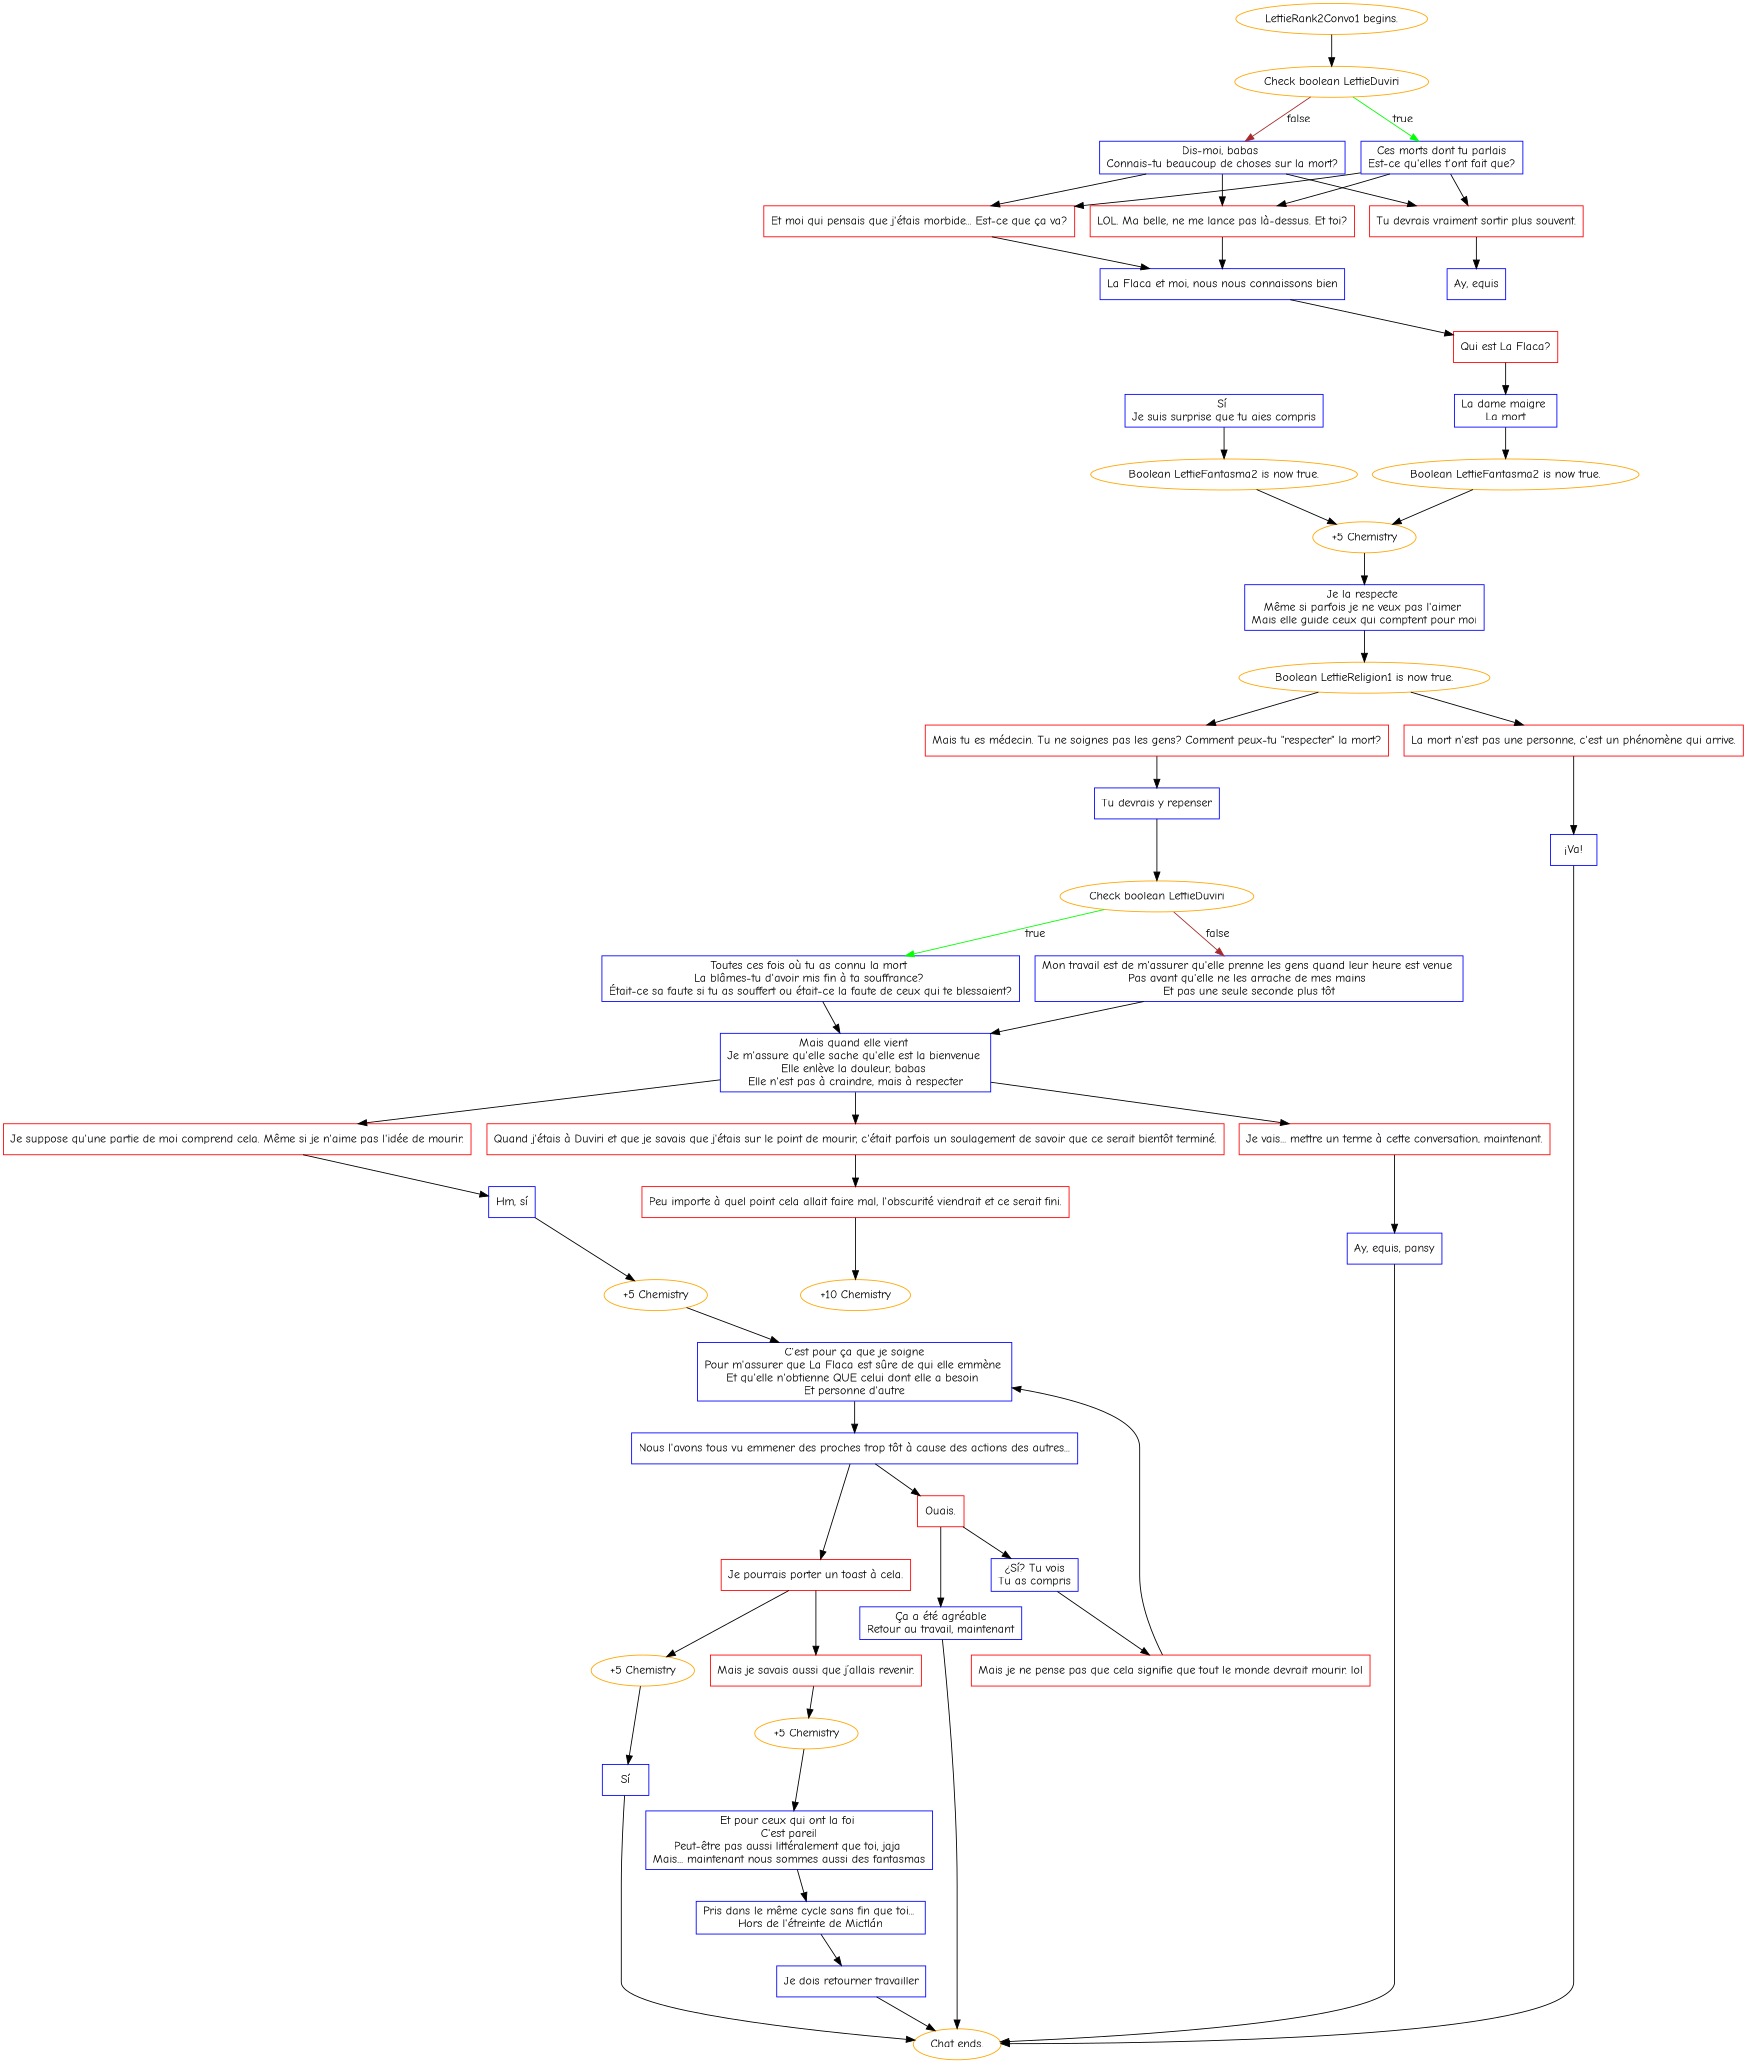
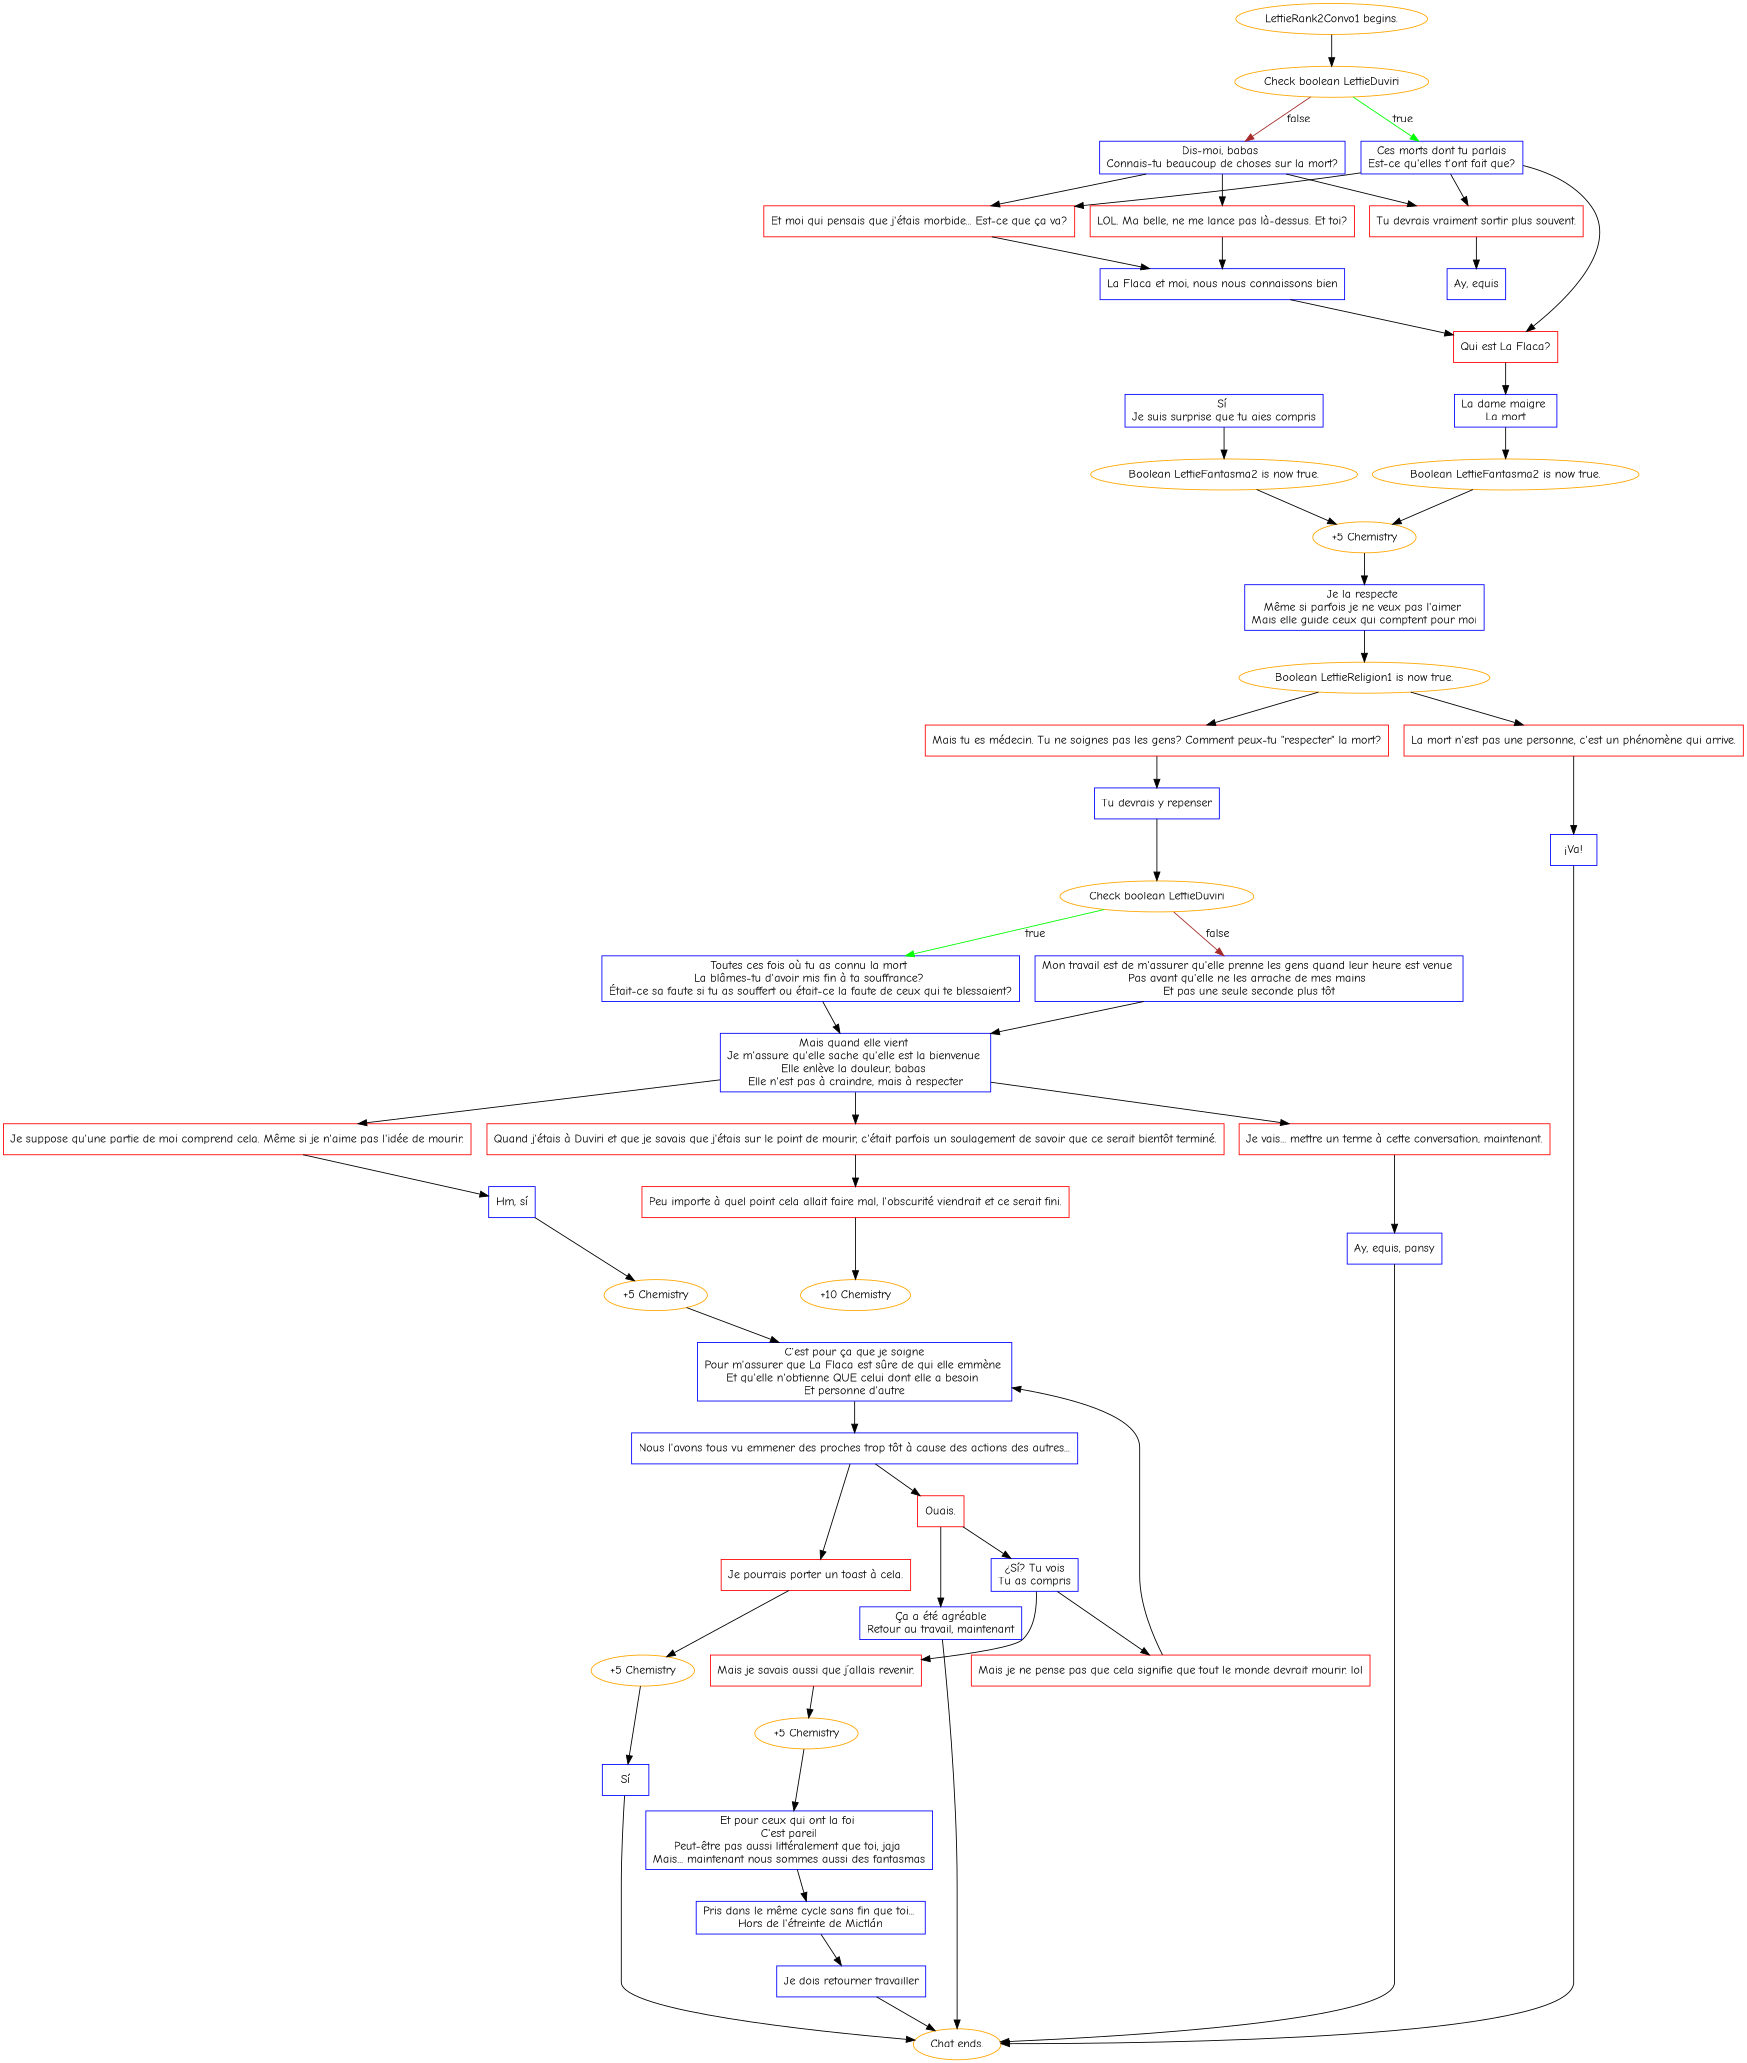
edge "Ces morts dont tu parlais Est-ce qu'elles t'ont fait que?" -> "LOL. Ma belle, ne me lance pas là-dessus. Et toi?": now "Ces morts dont tu parlais Est-ce qu'elles t'ont fait que?" -> "Qui est La Flaca?"
edge "Je pourrais porter un toast à cela." -> "Mais je savais aussi que j’allais revenir.": now "¿Sí? Tu vois Tu as compris" -> "Mais je savais aussi que j’allais revenir."
